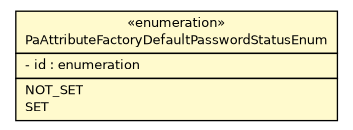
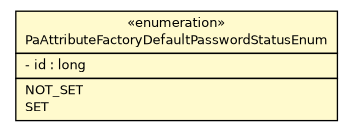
node "PaAttributeFactoryDefaultPasswordStatusEnum": text "- id : enumeration" -> "- id : long"
